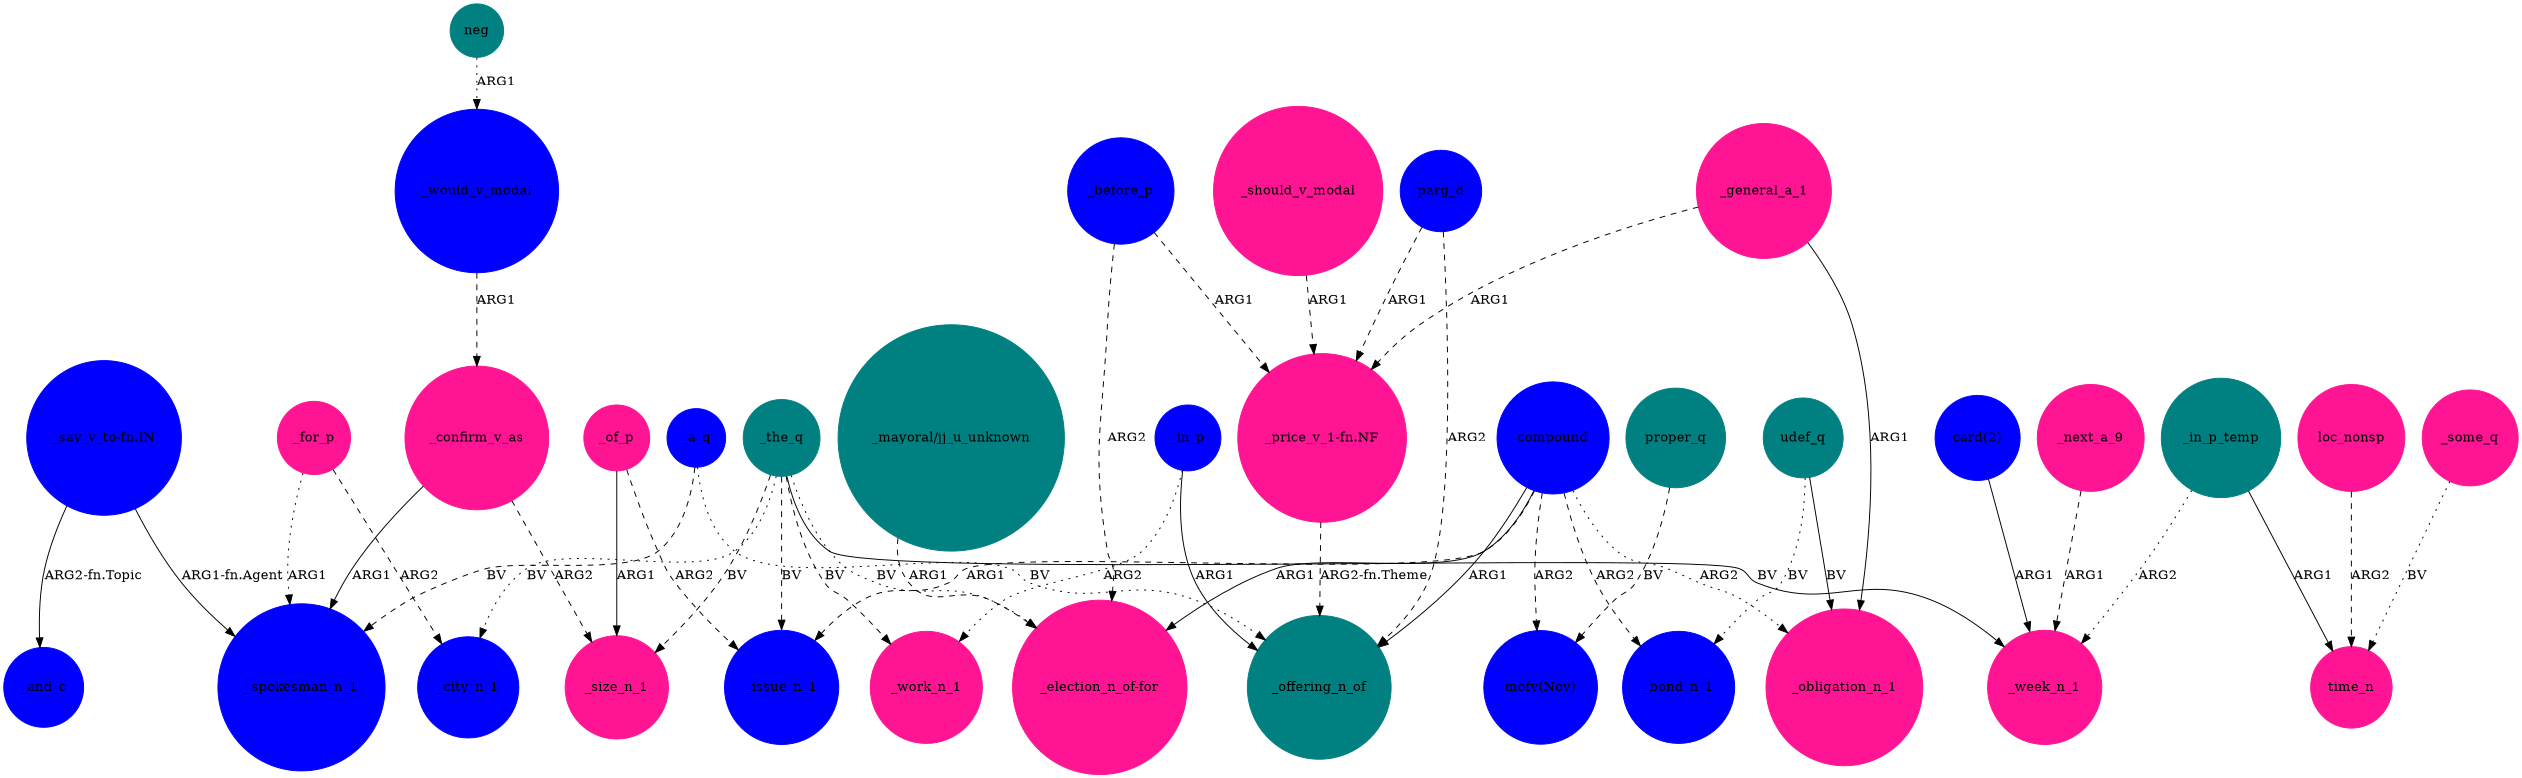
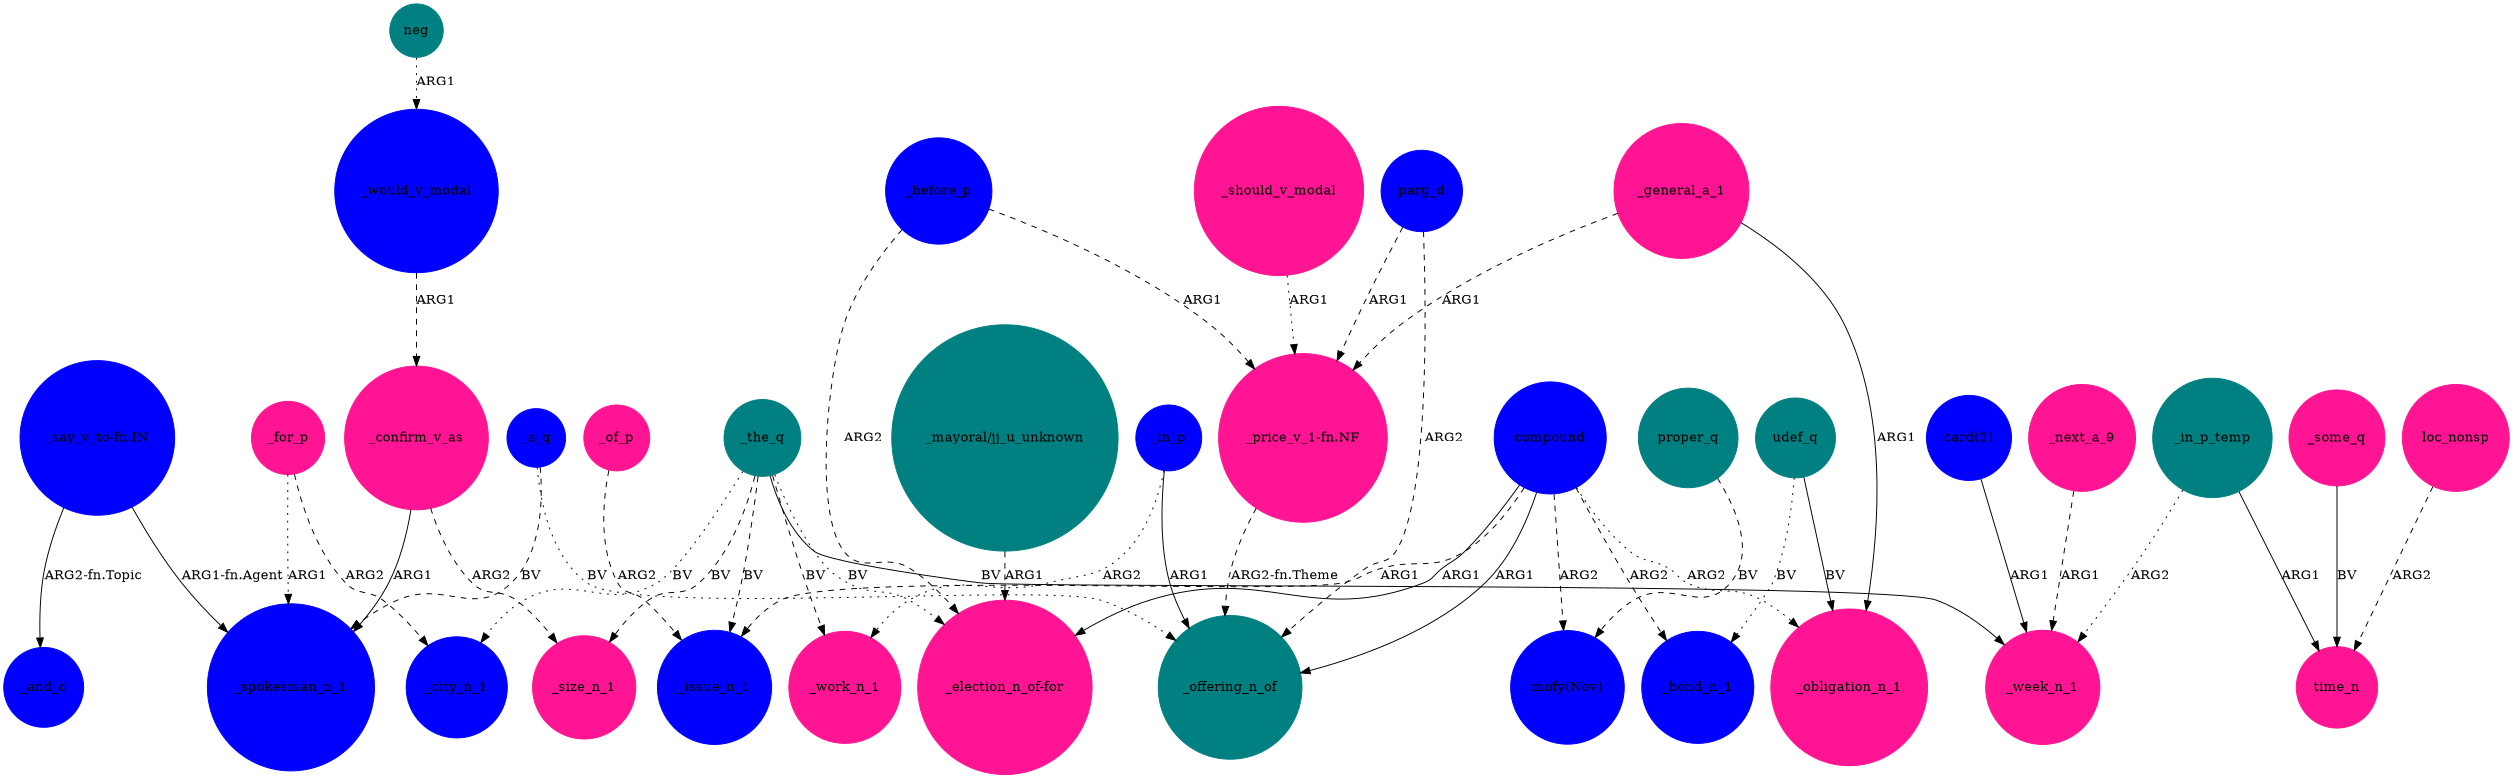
edge "_should_v_modal" -> "_price_v_1-fn.NF": style dashed -> dotted
edge "_of_p" -> "_size_n_1": removed, label "ARG1"
edge "_some_q" -> "time_n": style dotted -> solid
